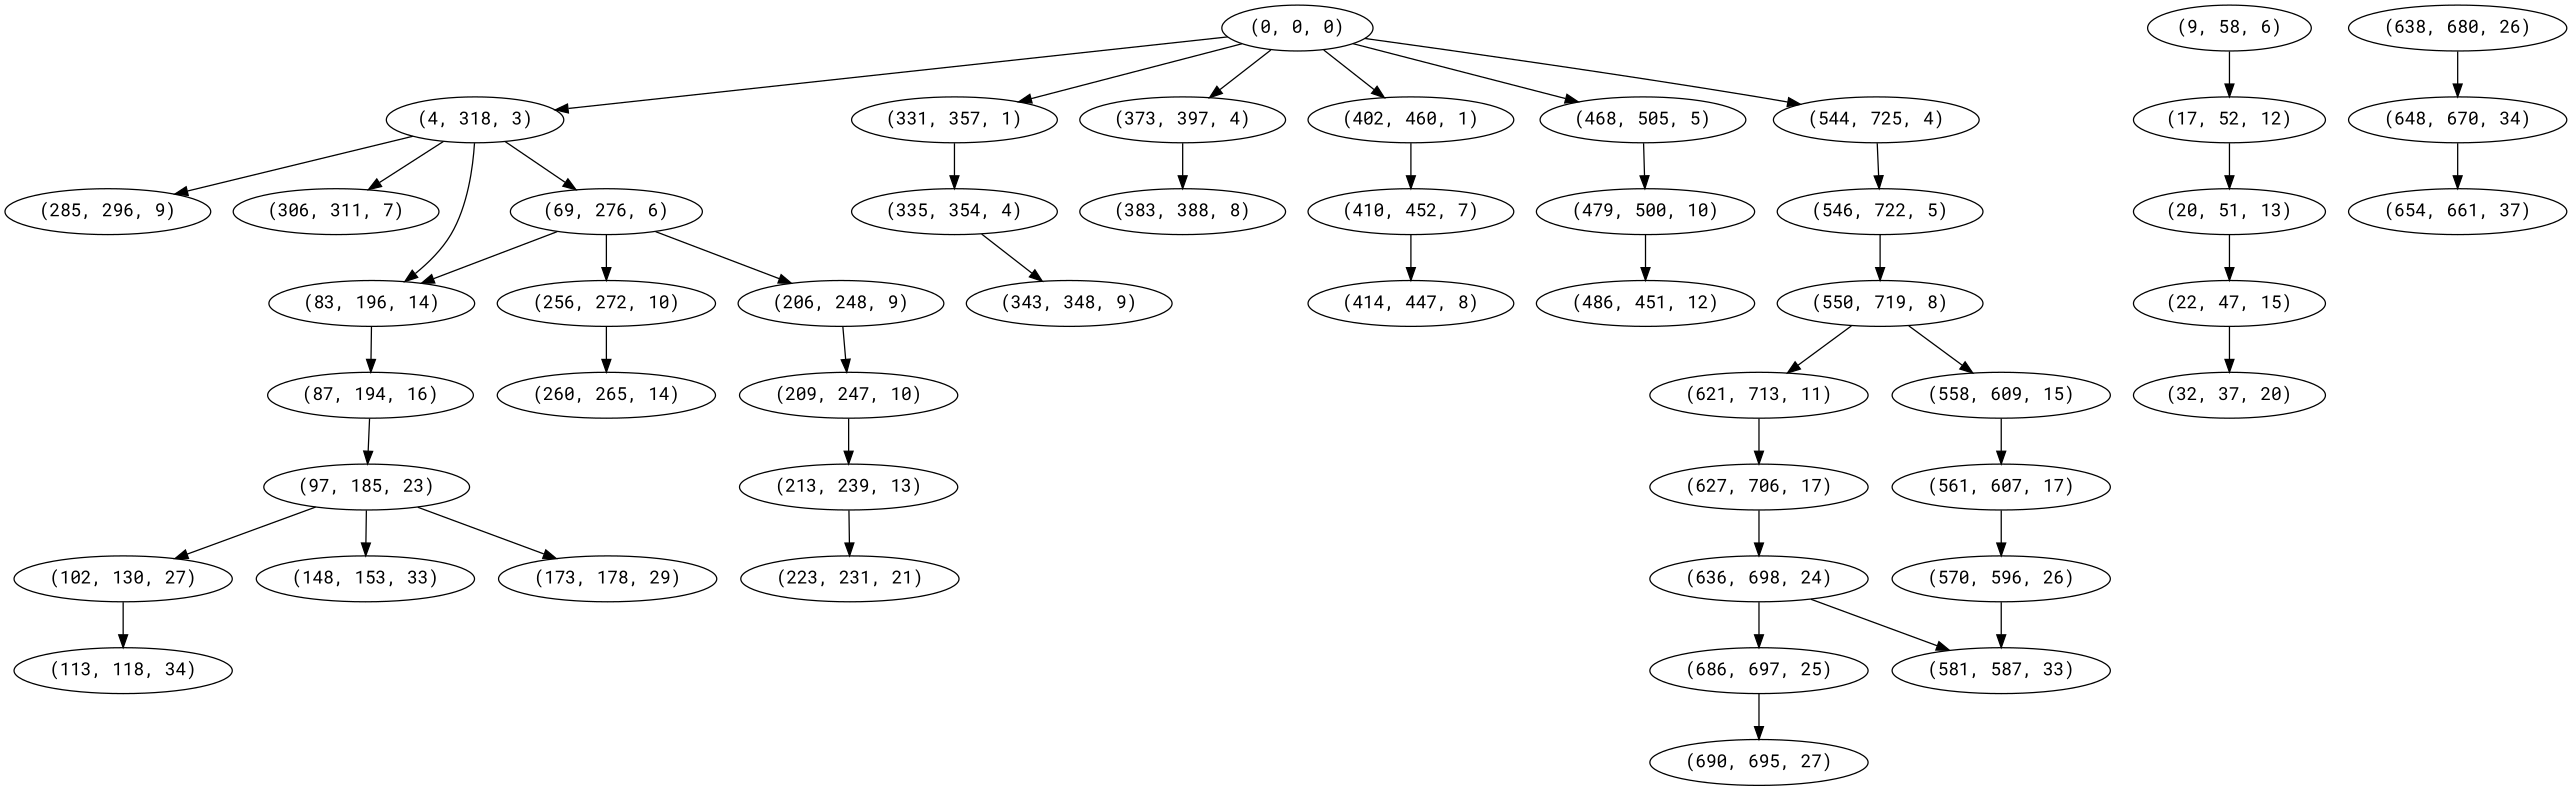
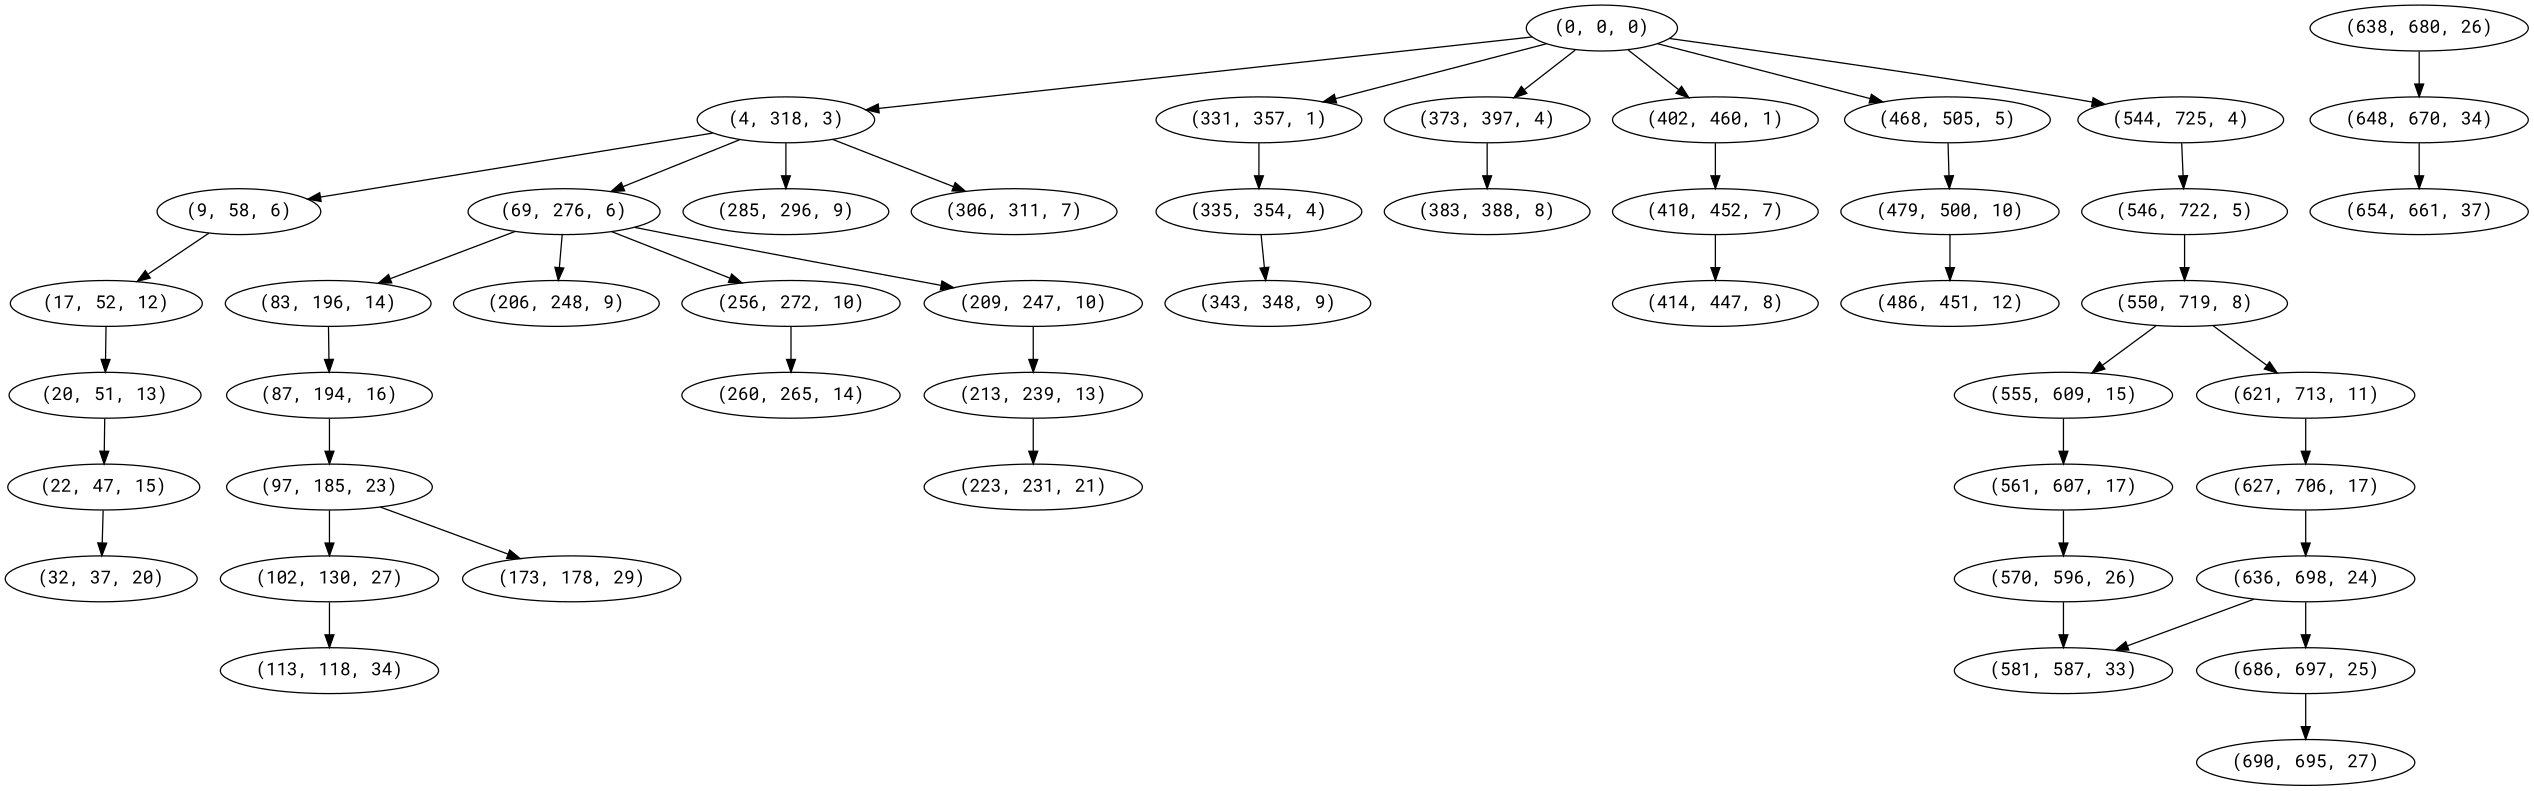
edge "(4, 318, 3)" -> "(83, 196, 14)": now "(4, 318, 3)" -> "(9, 58, 6)"
edge "(206, 248, 9)" -> "(209, 247, 10)": now "(69, 276, 6)" -> "(209, 247, 10)"
node "(558, 609, 15)": label "(558, 609, 15)" -> "(555, 609, 15)"
node "(148, 153, 33)": removed
